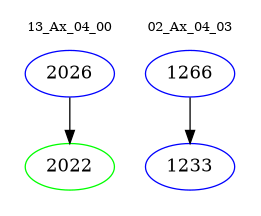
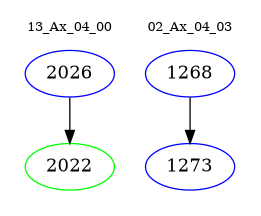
node "1266": label "1266" -> "1268"
node "1233": label "1233" -> "1273"
